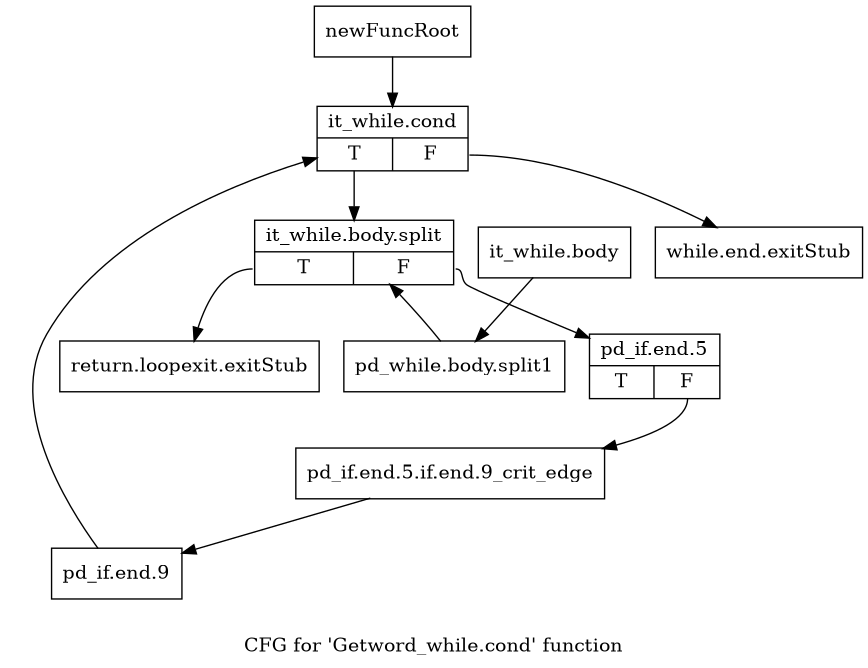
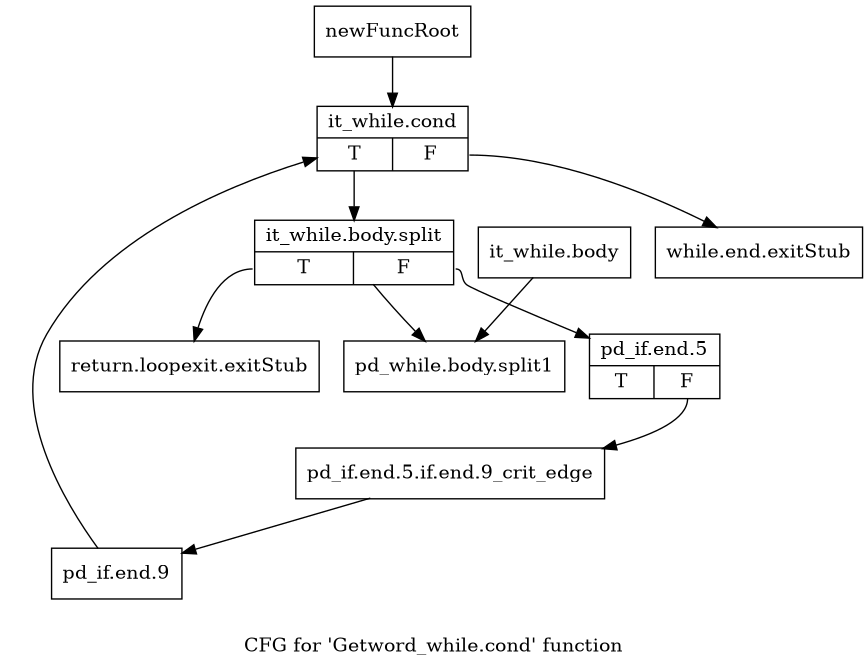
edge "pd_while.body.split1" -> "it_while.body.split": reversed
